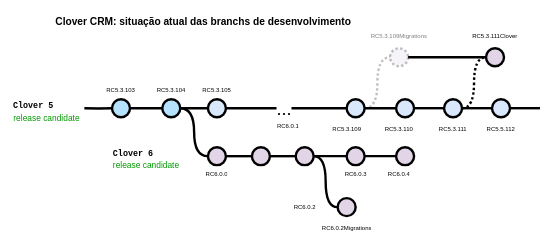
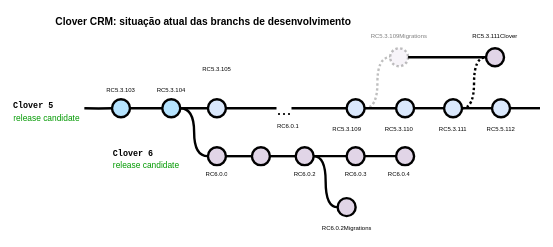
node "RC5.3.105": moved (217, 90) -> (217, 69)
node "RC6.0.2": moved (305, 207) -> (305, 174)
